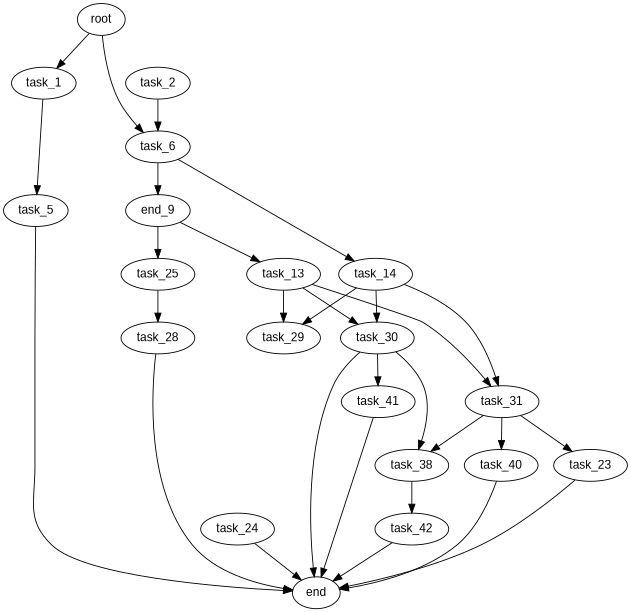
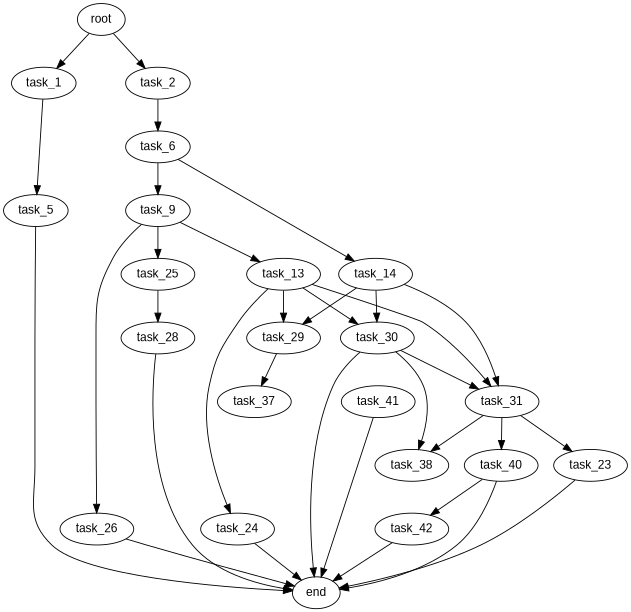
edge "root" -> "task_6": now "root" -> "task_2"
node "end_9": label "end_9" -> "task_9"
edge "task_30" -> "task_41": now "task_30" -> "task_31"
edge "task_13" -> "task_24": added
node "task_37": added
edge "task_38" -> "task_42": now "task_40" -> "task_42"
node "task_26": added
